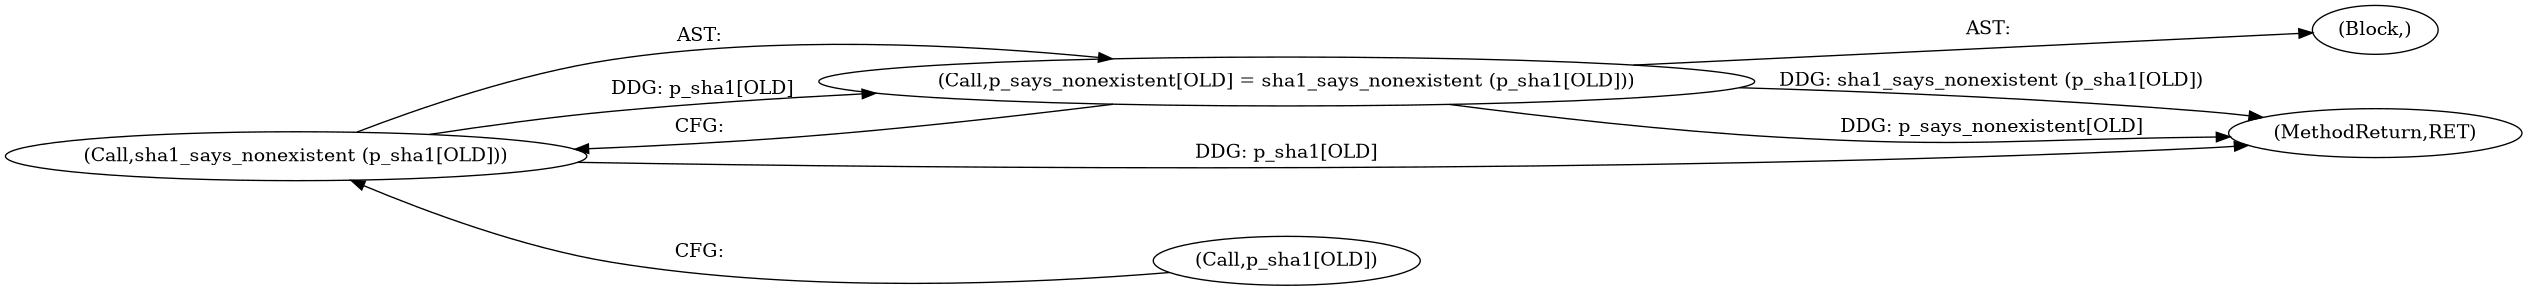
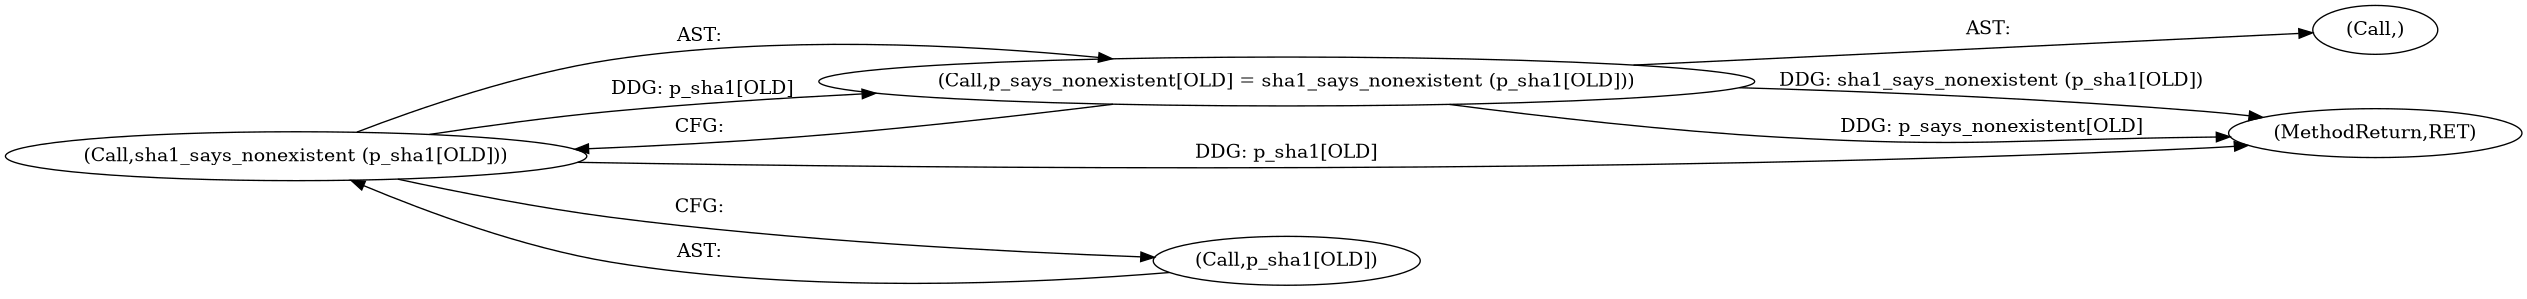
node "(Block,)": label "(Block,)" -> "(Call,)"
edge "(Call,sha1_says_nonexistent (p_sha1[OLD]))" -> "(Call,p_sha1[OLD])": added, label "CFG:"
edge "(Call,p_sha1[OLD])" -> "(Call,sha1_says_nonexistent (p_sha1[OLD]))": label "CFG: " -> "AST: "
